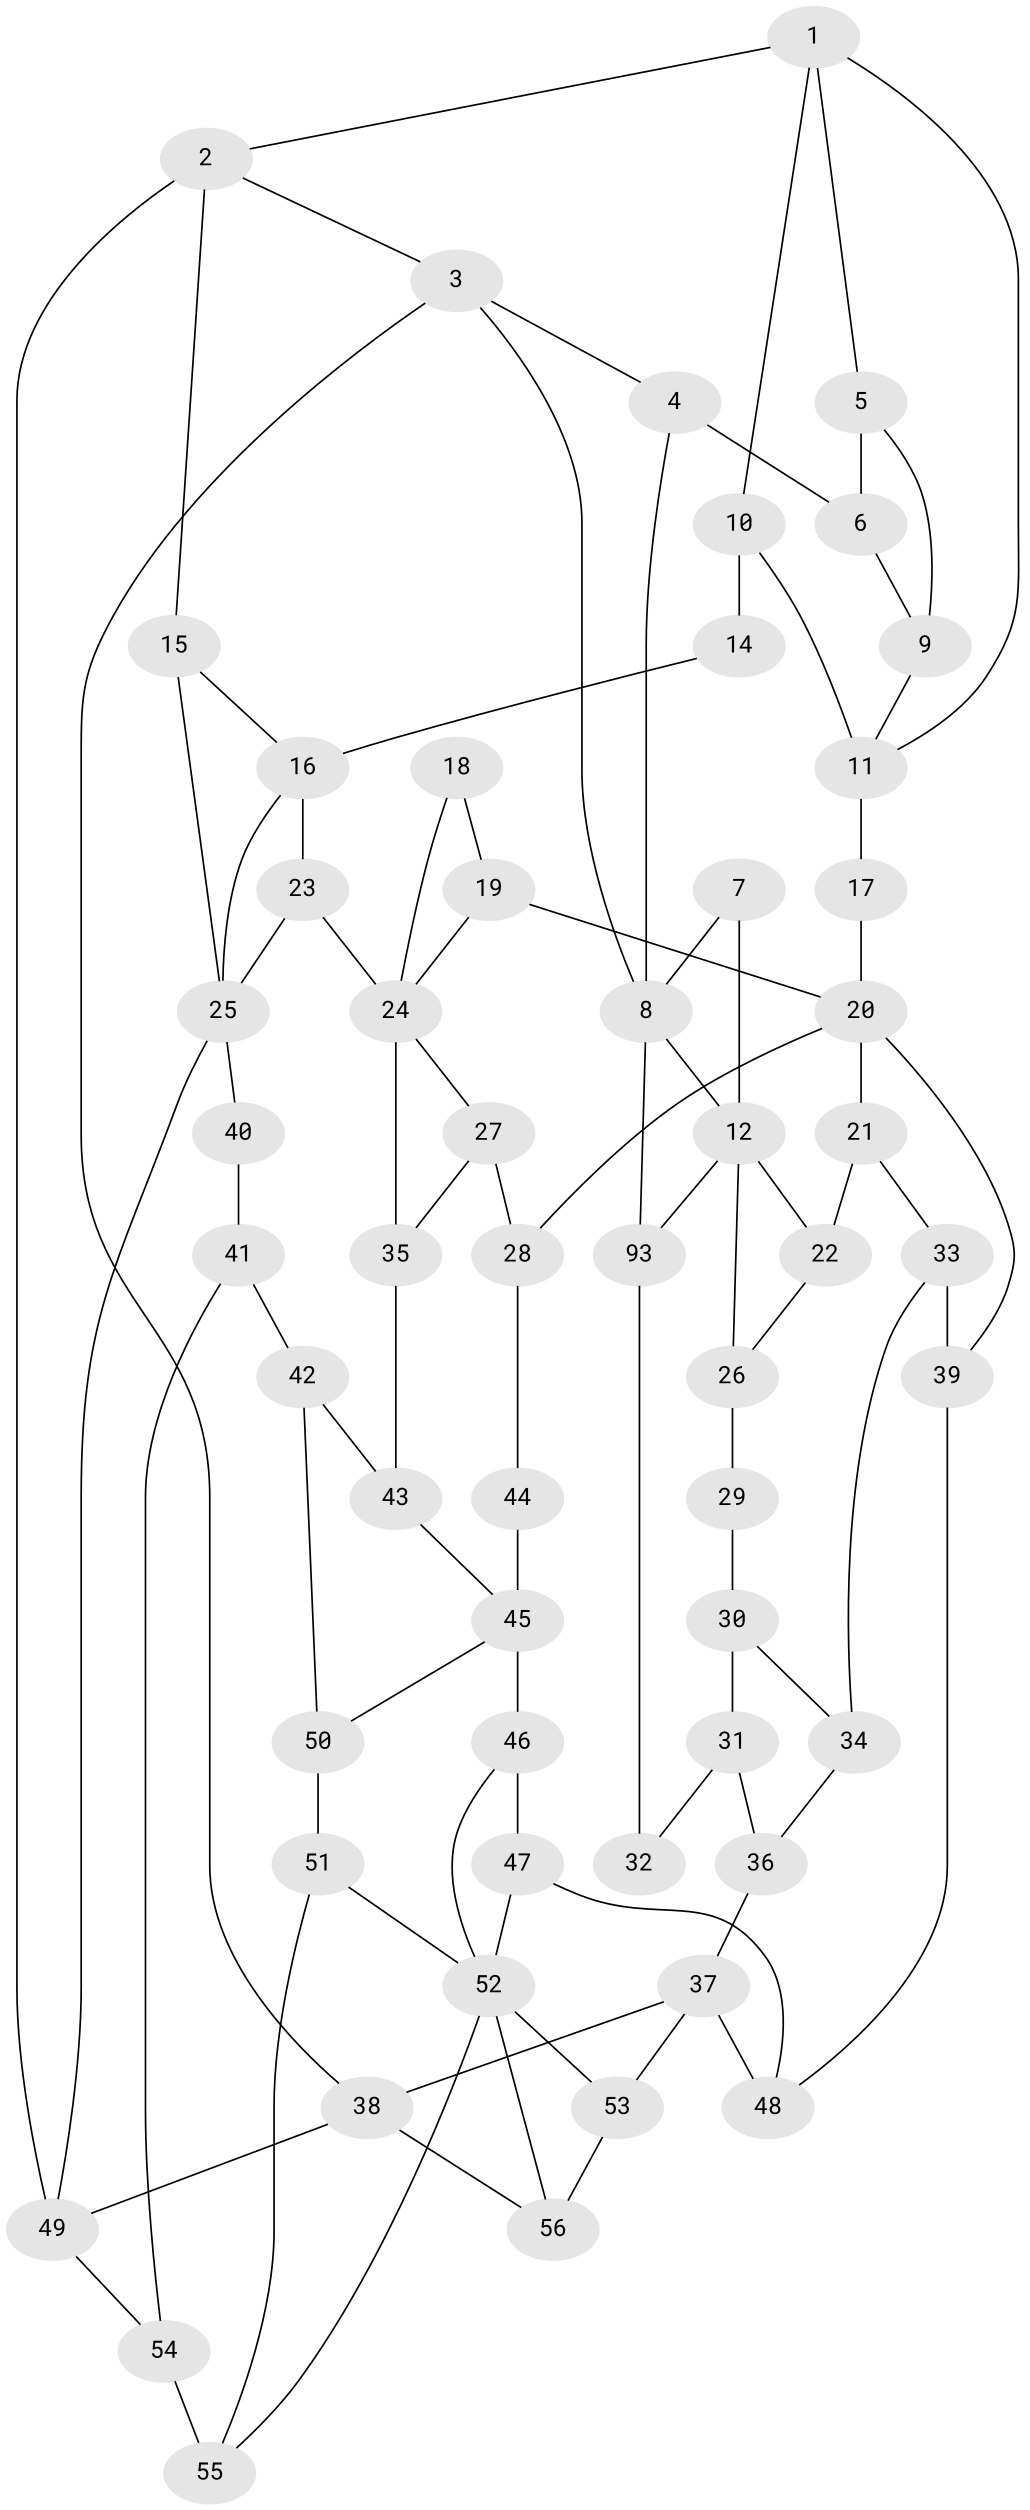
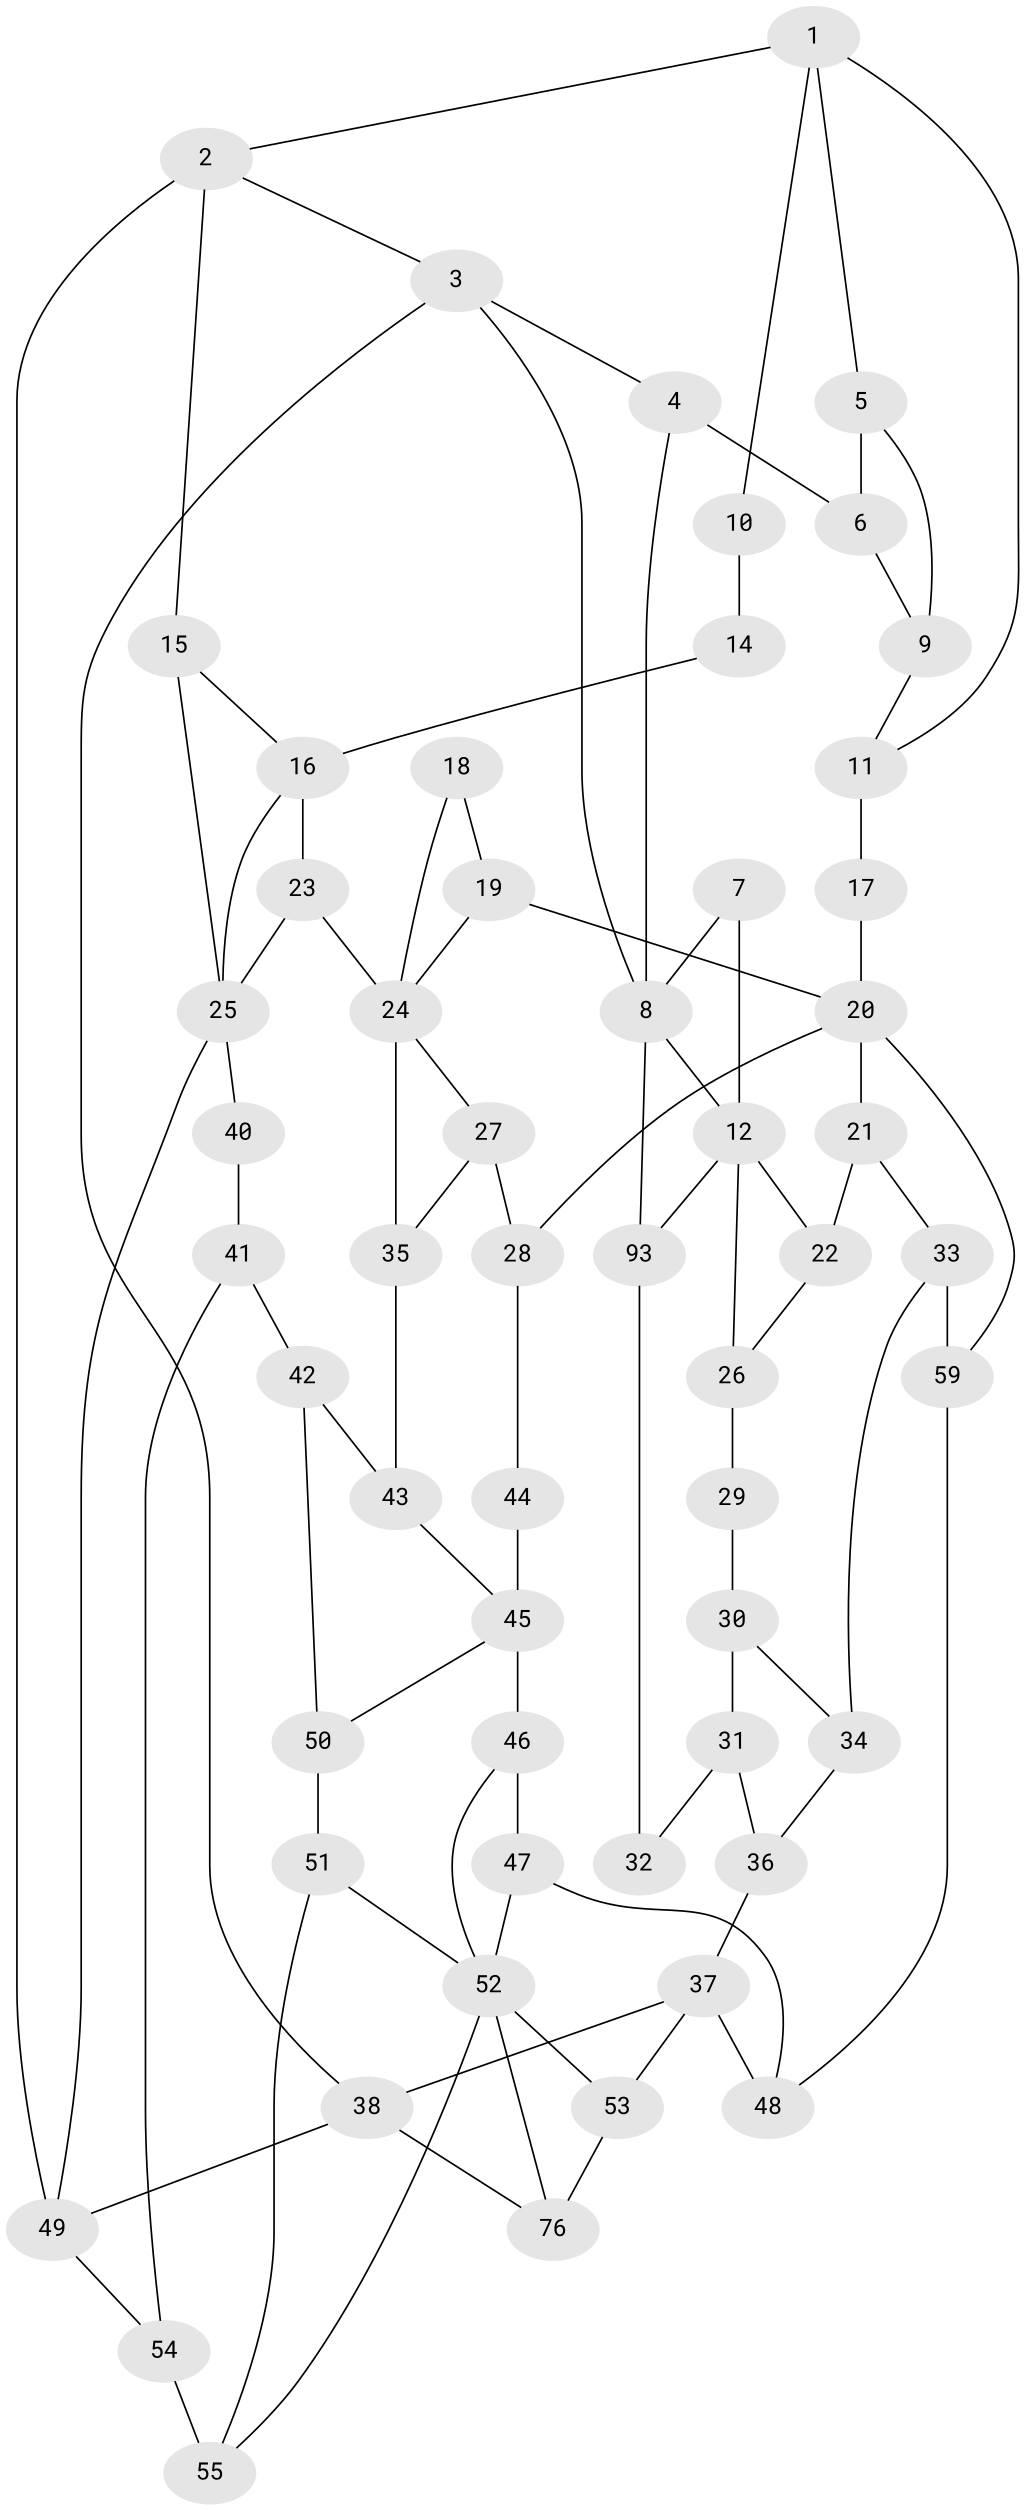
edge "10" -- "11": removed
node "39": label "39" -> "59"
node "56": label "56" -> "76"
